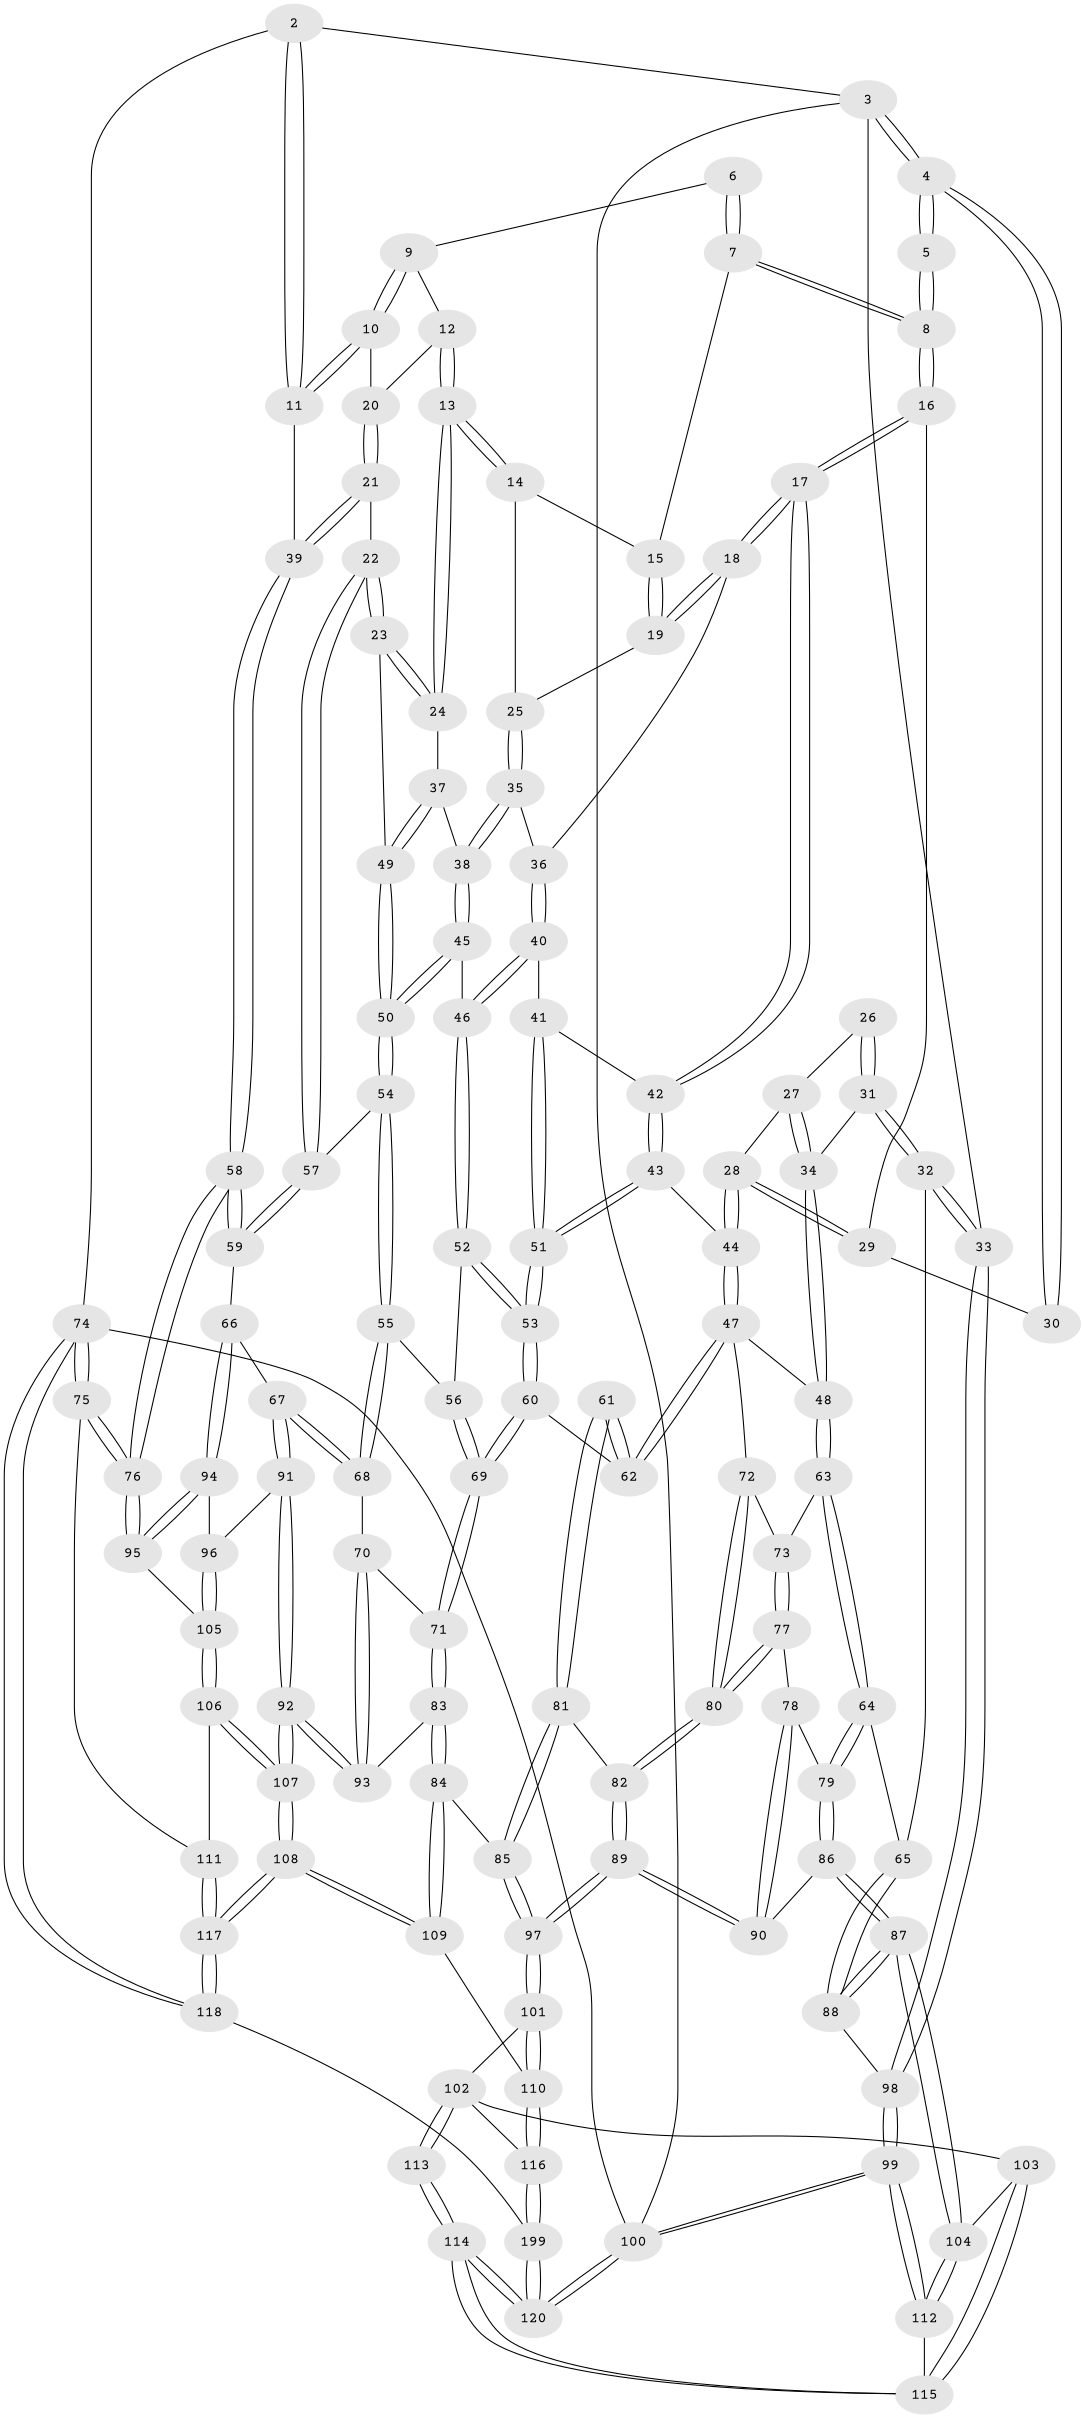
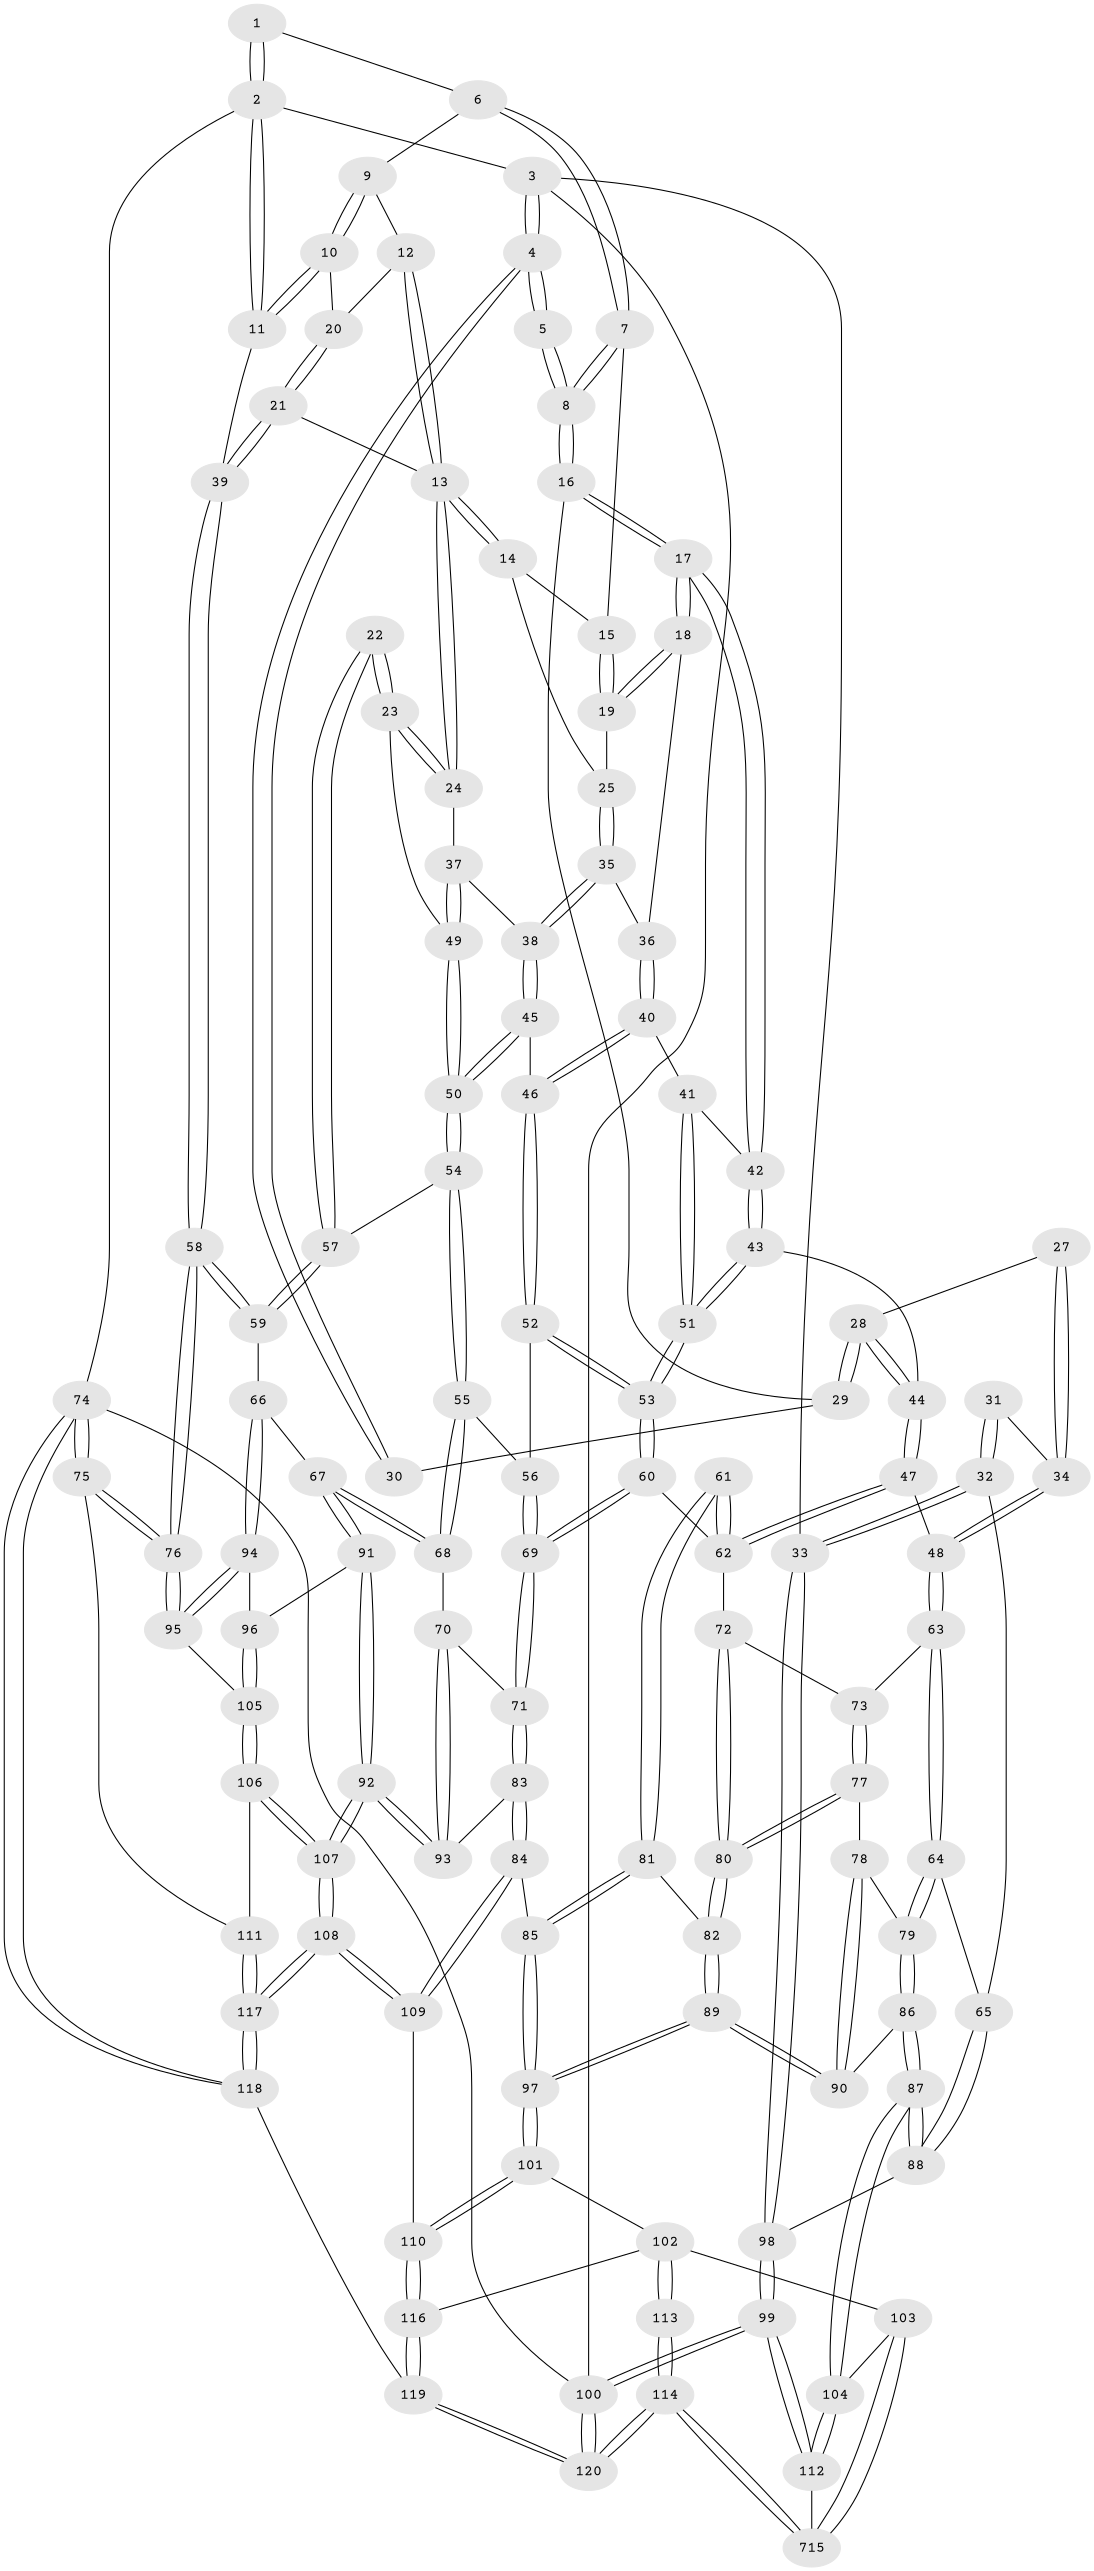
node "1": added
edge "21" -- "22": now "21" -- "13"
node "26": removed
edge "47" -- "72": now "62" -- "72"
node "199": label "199" -> "119"
node "115": label "115" -> "715"
